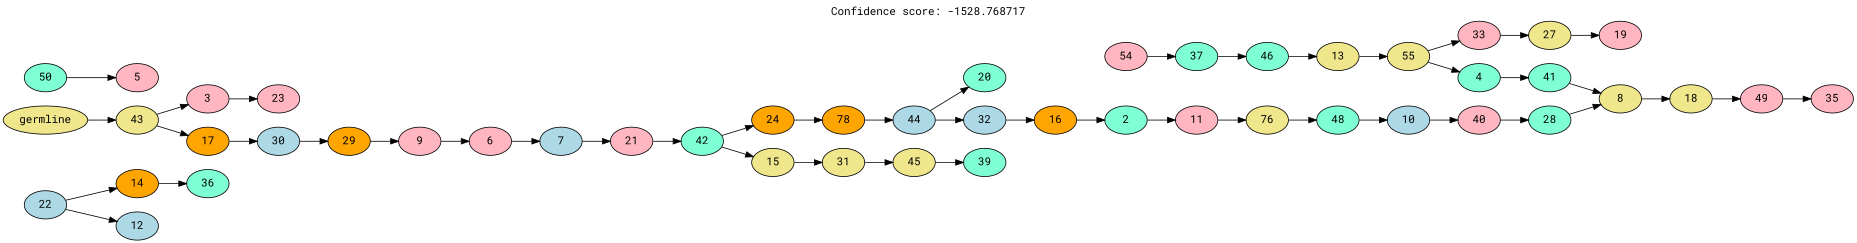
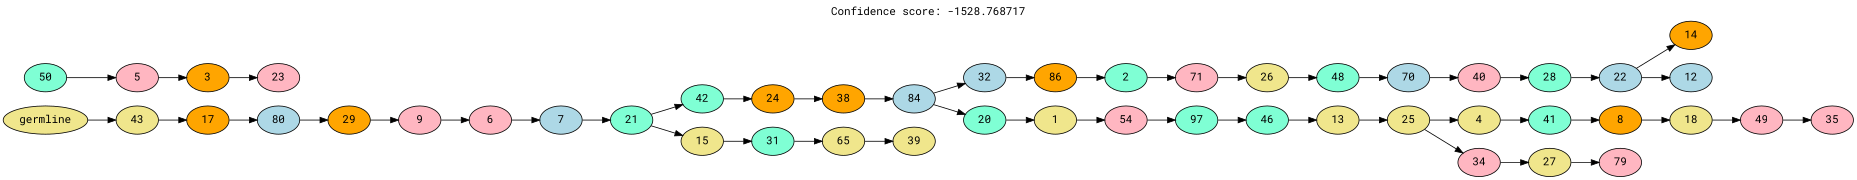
node "33": label "33" -> "34"
node "19": label "19" -> "79"
node "37": label "37" -> "97"
node "55": label "55" -> "25"
node "4": fillcolor aquamarine -> khaki
node "3": fillcolor lightpink -> orange
node "8": fillcolor khaki -> orange
edge "43" -> "3": now "5" -> "3"
edge "28" -> "8": now "28" -> "22"
node "78": label "78" -> "38"
node "44": label "44" -> "84"
node "1": added
node "16": label "16" -> "86"
node "11": label "11" -> "71"
node "76": label "76" -> "26"
node "10": label "10" -> "70"
node "30": label "30" -> "80"
node "21": fillcolor lightpink -> aquamarine
edge "42" -> "15": now "21" -> "15"
node "31": fillcolor khaki -> aquamarine
node "45": label "45" -> "65"
node "39": fillcolor aquamarine -> khaki
node "36": removed
